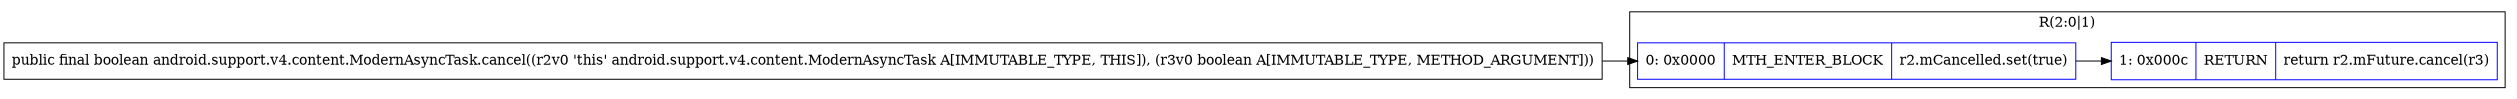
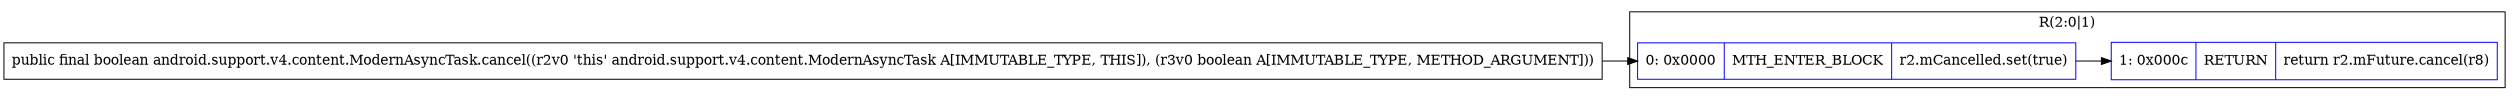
node "1: 0x000c": text "return r2.mFuture.cancel(r3)" -> "return r2.mFuture.cancel(r8)"
